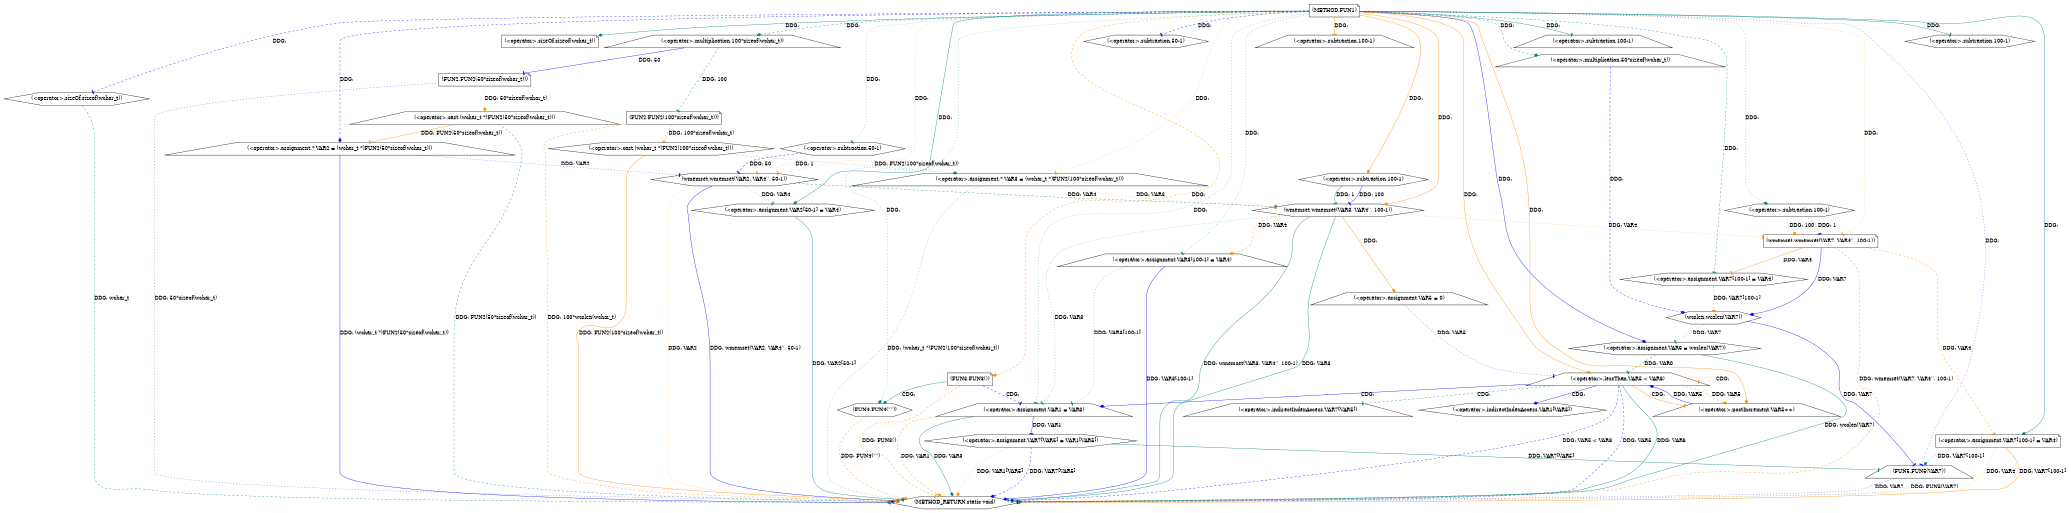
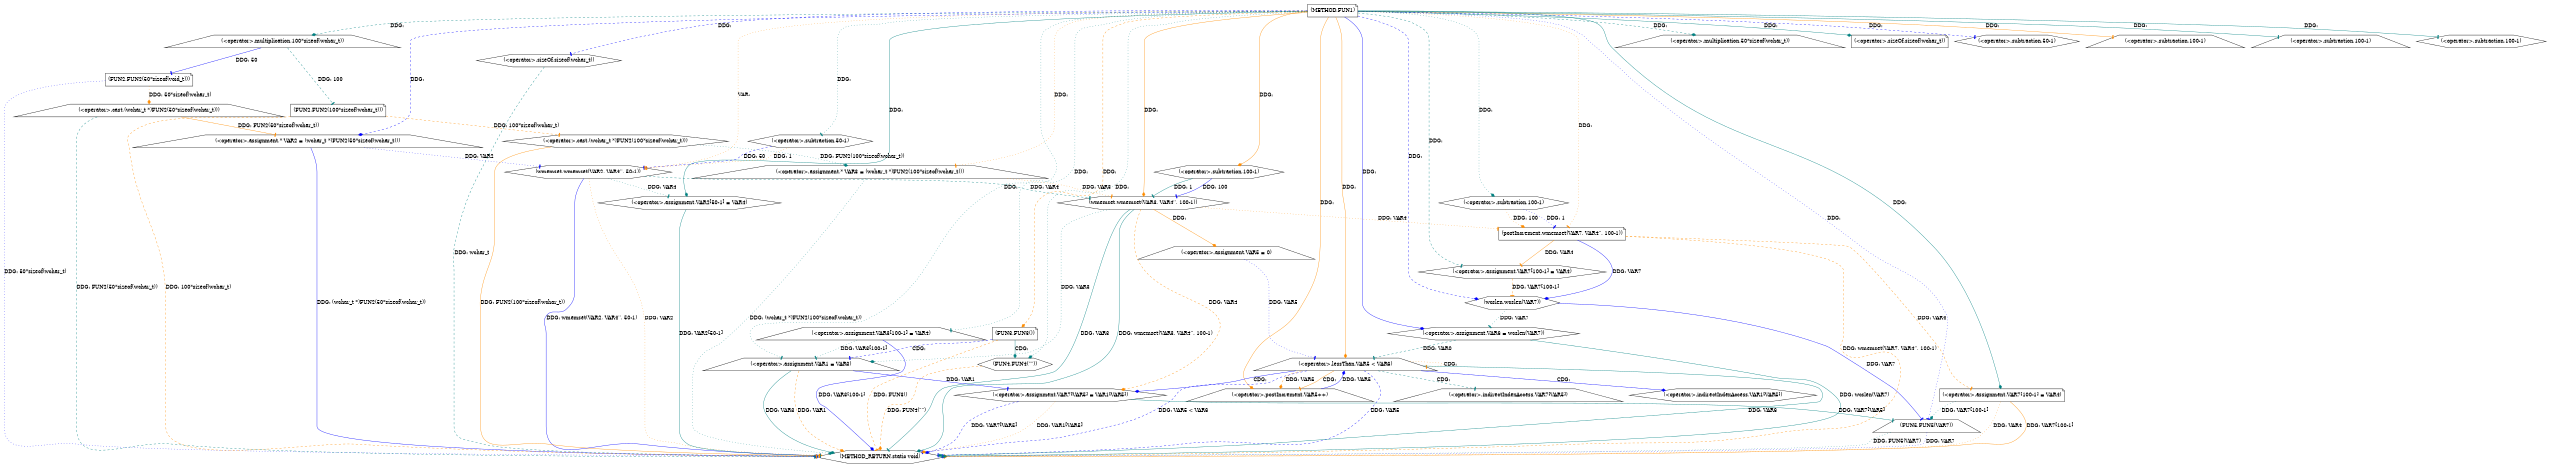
node "(FUN2,FUN2(50*sizeof(wchar_t)))": label "(FUN2,FUN2(50*sizeof(wchar_t)))" -> "(FUN2,FUN2(50*sizeof(void_t)))"
edge "(METHOD,FUN1)" -> "(wmemset,wmemset(VAR2, VAR4'', 50-1))": label "DDG: " -> "VAR: "
edge "(<operator>.multiplication,50*sizeof(wchar_t))" -> "(wcslen,wcslen(VAR7))": now "(METHOD,FUN1)" -> "(wcslen,wcslen(VAR7))"
edge "(wmemset,wmemset(VAR3, VAR4'', 100-1))" -> "(<operator>.assignment,VAR3[100-1] = VAR4)": now "(wmemset,wmemset(VAR3, VAR4'', 100-1))" -> "(<operator>.assignment,VAR7[VAR5] = VAR1[VAR5])"
edge "(wmemset,wmemset(VAR3, VAR4'', 100-1))" -> "(<operator>.assignment,VAR1 = VAR3)": arrowhead tee -> diamond
node "(wmemset,wmemset(VAR7, VAR4'', 100-1))": label "(wmemset,wmemset(VAR7, VAR4'', 100-1))" -> "(postIncrement,wmemset(VAR7, VAR4'', 100-1))"
edge "(FUN2,FUN2(100*sizeof(wchar_t)))" -> "(METHOD_RETURN,static void)": label "DDG: 100*wcslen(wchar_t)" -> "DDG: 100*sizeof(wchar_t)"
edge "(<operator>.lessThan,VAR5 < VAR6)" -> "(<operator>.assignment,VAR1 = VAR3)": now "(<operator>.lessThan,VAR5 < VAR6)" -> "(<operator>.assignment,VAR7[VAR5] = VAR1[VAR5])"
